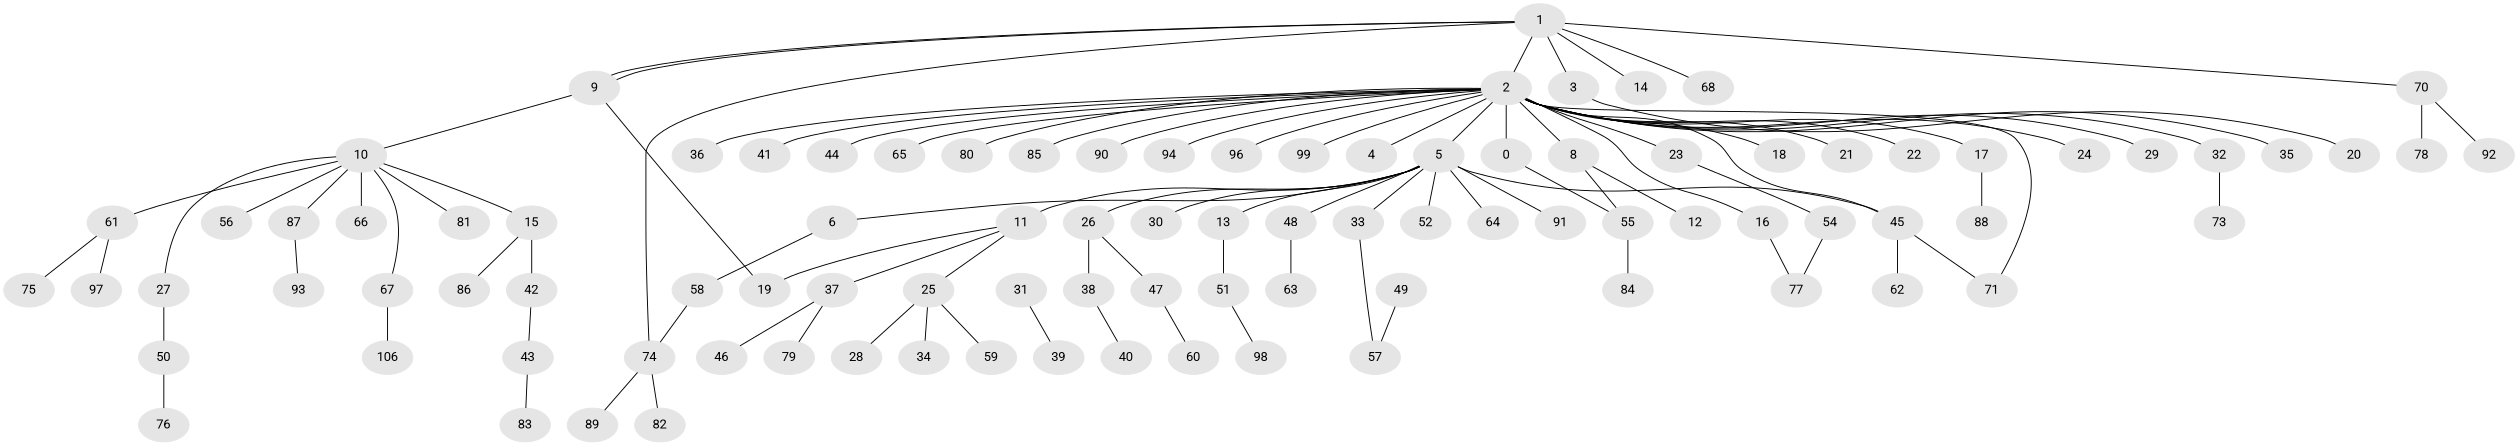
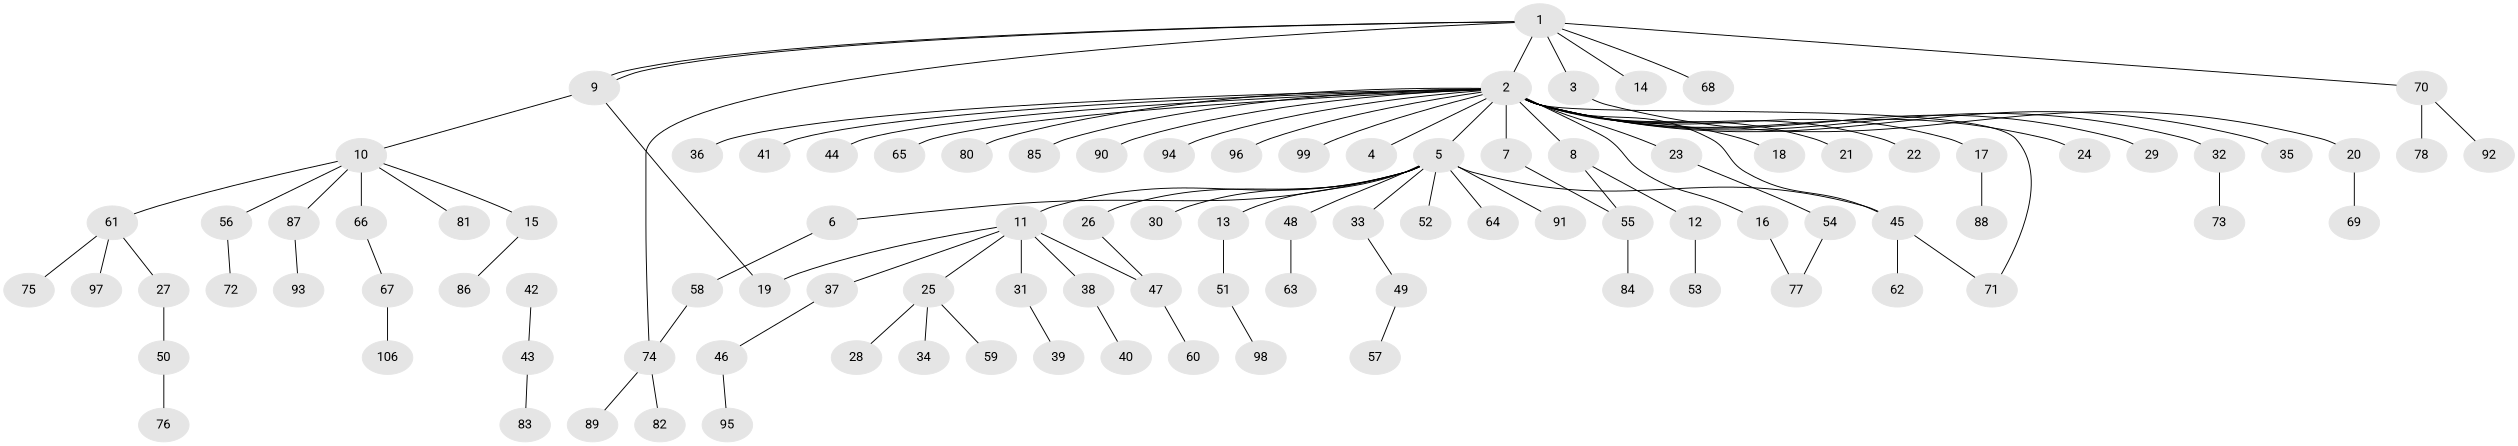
node "0": label "0" -> "7"
edge "10" -- "27": now "61" -- "27"
edge "10" -- "67": now "66" -- "67"
node "69": added
edge "11" -- "47": added
edge "15" -- "42": removed
edge "11" -- "31": added
edge "26" -- "38": now "11" -- "38"
node "72": added
edge "33" -- "57": now "33" -- "49"
node "53": added
node "79": removed
node "95": added
